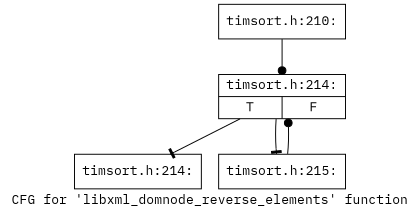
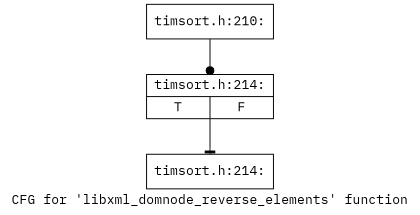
node "timsort.h:215:": removed
